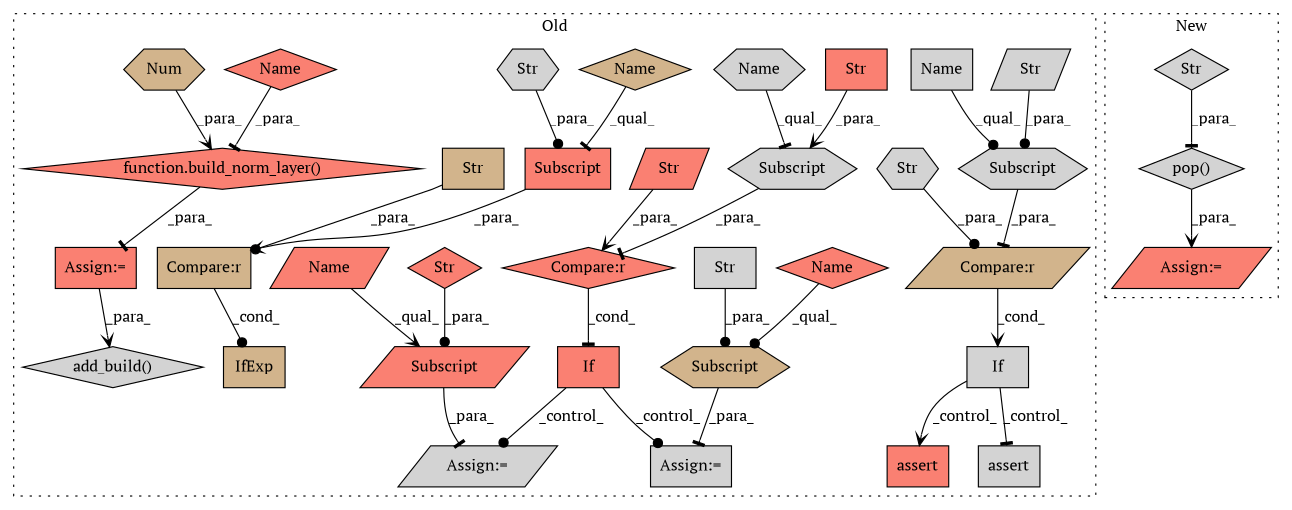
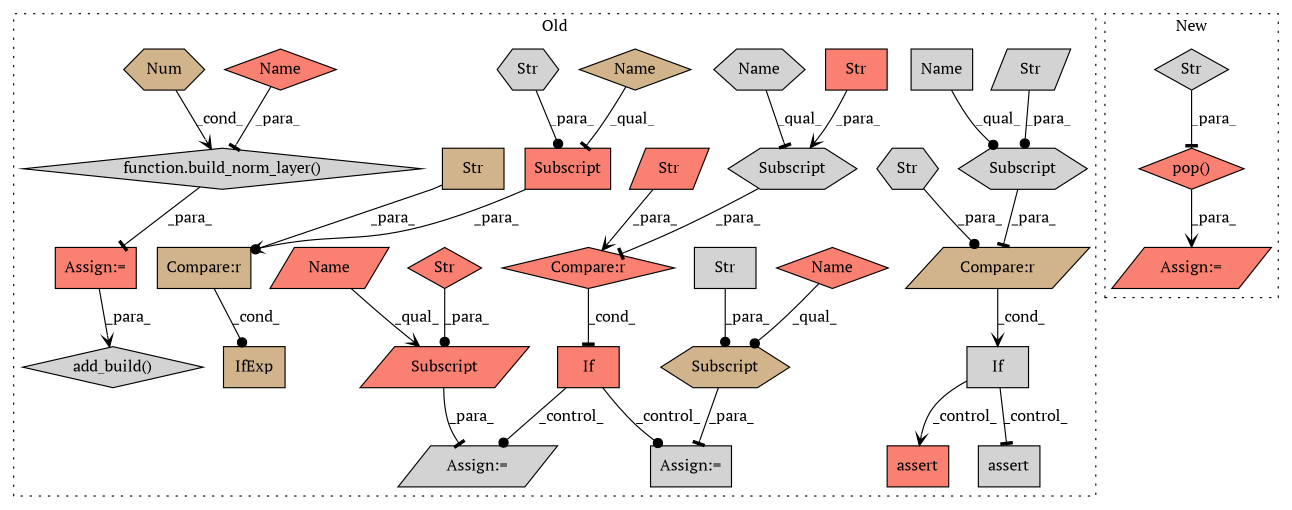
edge "Num" -> "function.build_norm_layer()": label "_para_" -> "_cond_"
node "function.build_norm_layer()": fillcolor salmon -> lightgrey
node "pop()": fillcolor lightgrey -> salmon
